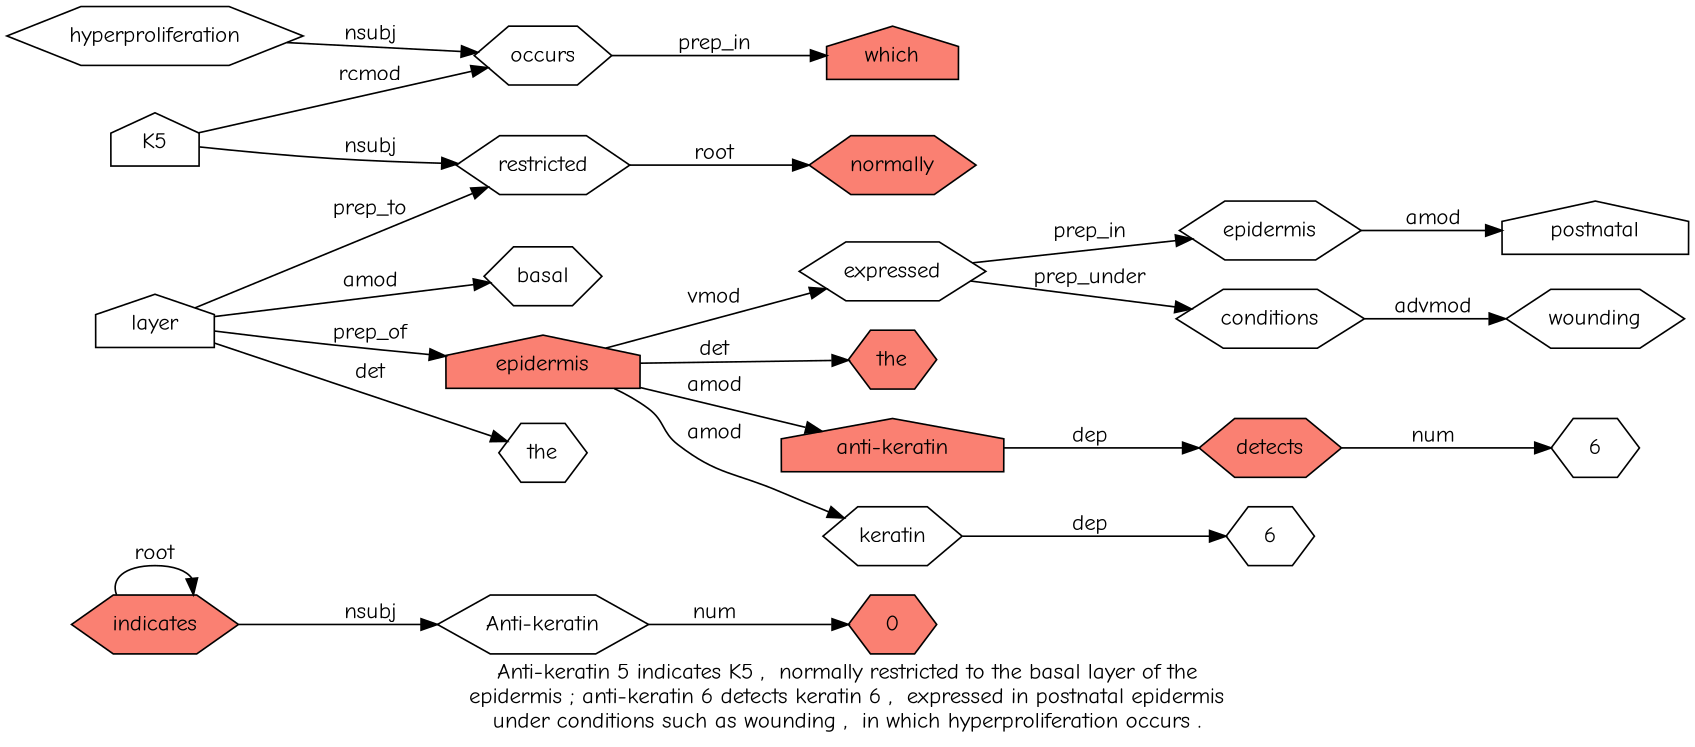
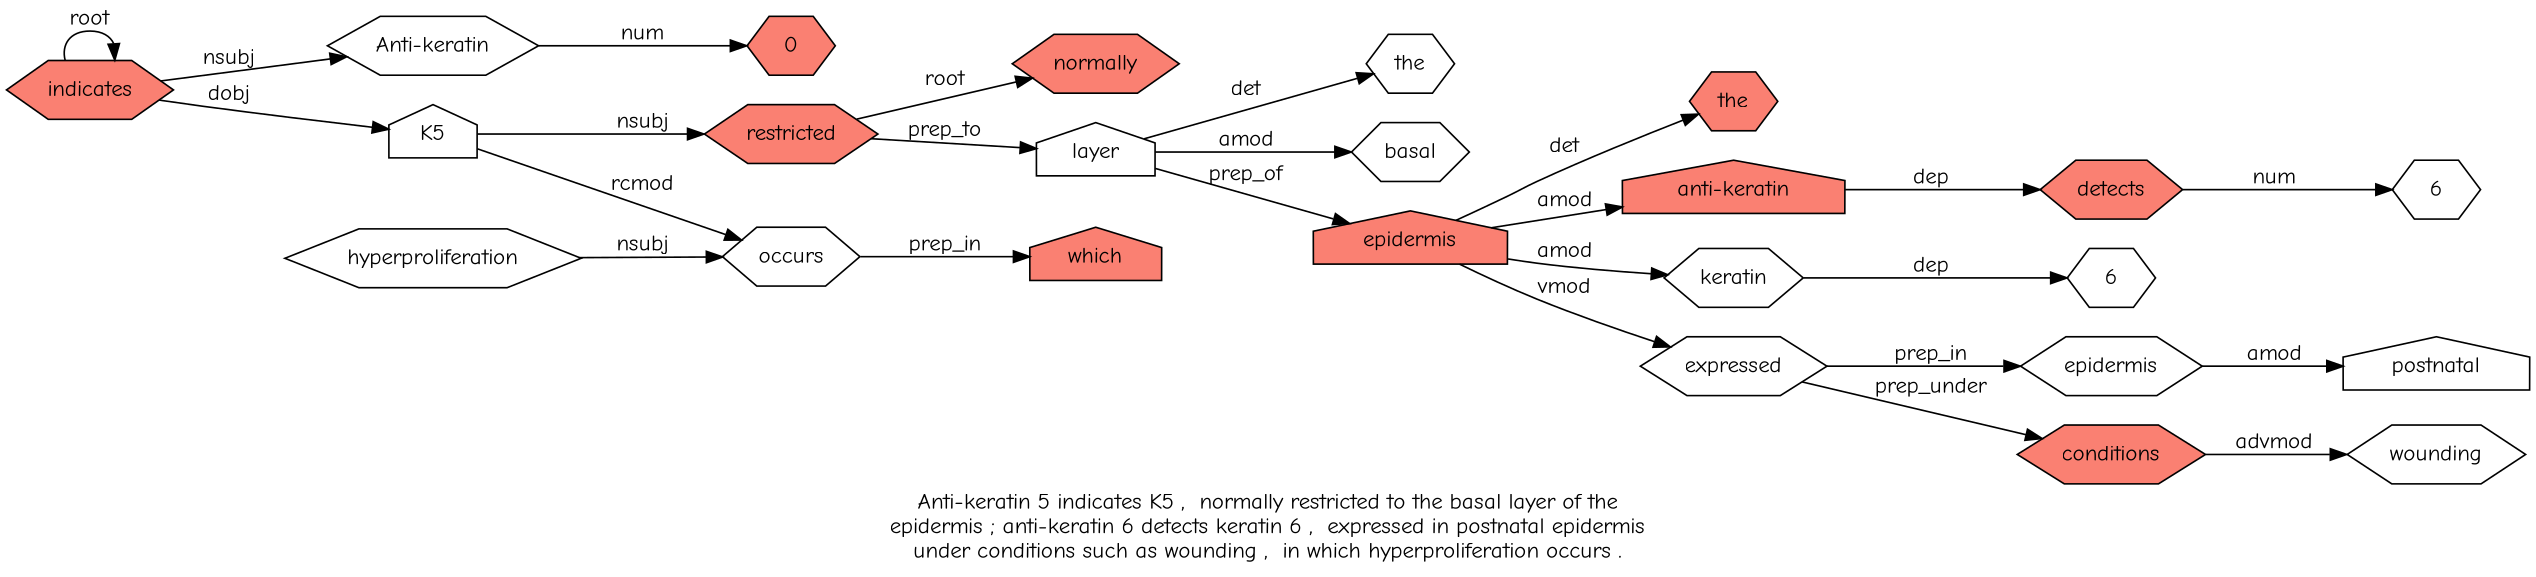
edge "indicates" -> "K5": added, label "dobj"
node "restricted": fillcolor white -> salmon
edge "layer" -> "restricted": reversed
node "conditions": fillcolor white -> salmon
